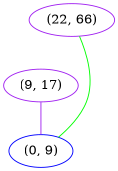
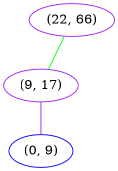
edge "(22, 66)" -- "(0, 9)": now "(22, 66)" -- "(9, 17)"
